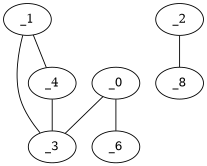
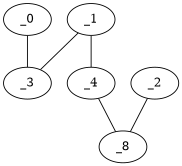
edge "_4" -- "_3": now "_4" -- "_8"
node "_6": removed
